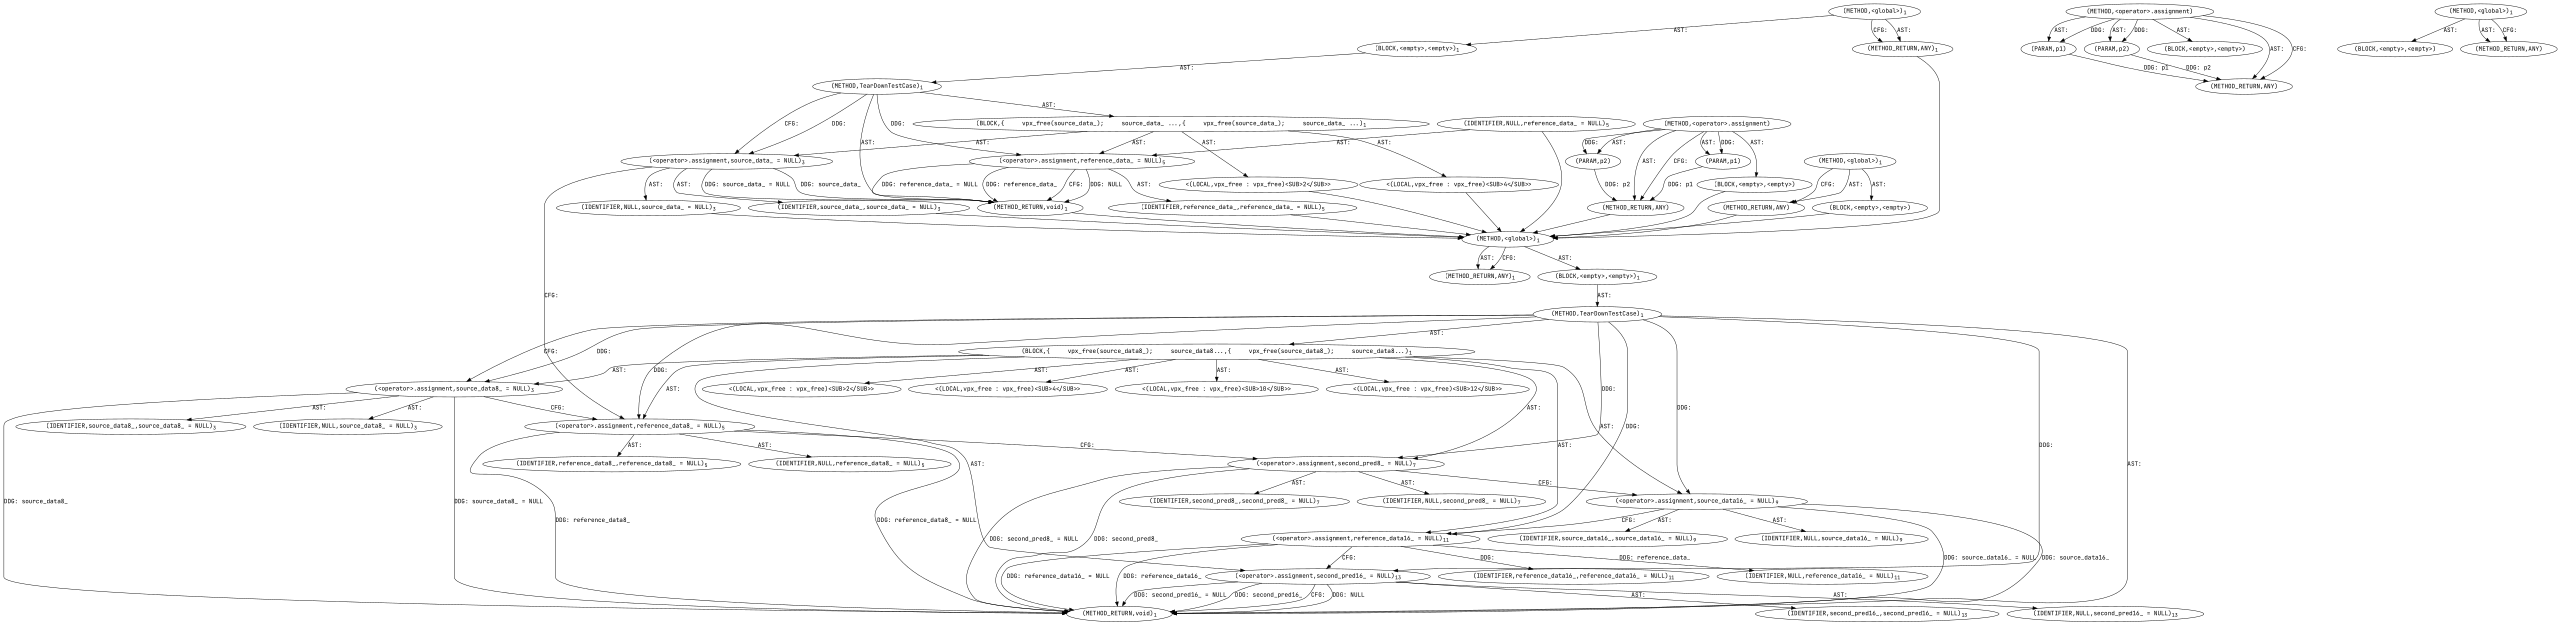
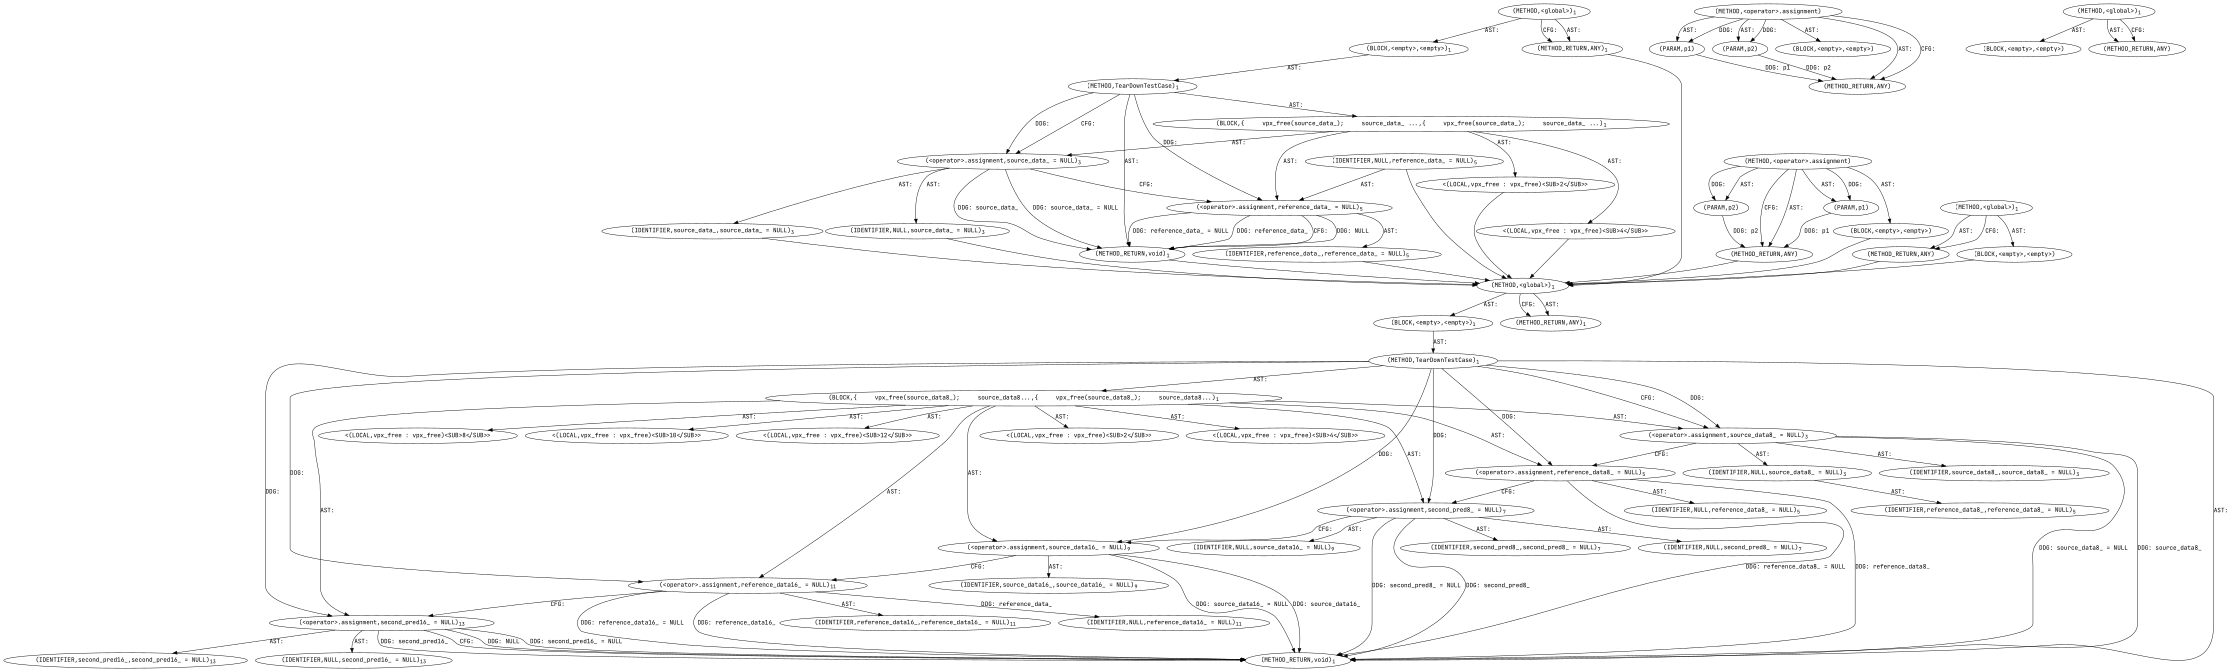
edge "(<operator>.assignment,source_data_ = NULL)" -> "(<operator>.assignment,reference_data8_ = NULL)": now "(<operator>.assignment,source_data_ = NULL)" -> "(<operator>.assignment,reference_data_ = NULL)"
node "<(LOCAL,vpx_free : vpx_free)<SUB>8</SUB>>": added
edge "(<operator>.assignment,reference_data8_ = NULL)" -> "(IDENTIFIER,reference_data8_,reference_data8_ = NULL)": now "(IDENTIFIER,NULL,source_data8_ = NULL)" -> "(IDENTIFIER,reference_data8_,reference_data8_ = NULL)"
edge "(<operator>.assignment,source_data16_ = NULL)" -> "(IDENTIFIER,NULL,source_data16_ = NULL)": now "(<operator>.assignment,second_pred8_ = NULL)" -> "(IDENTIFIER,NULL,source_data16_ = NULL)"
edge "(<operator>.assignment,reference_data16_ = NULL)" -> "(IDENTIFIER,reference_data16_,reference_data16_ = NULL)": label "DDG: " -> "AST: "
